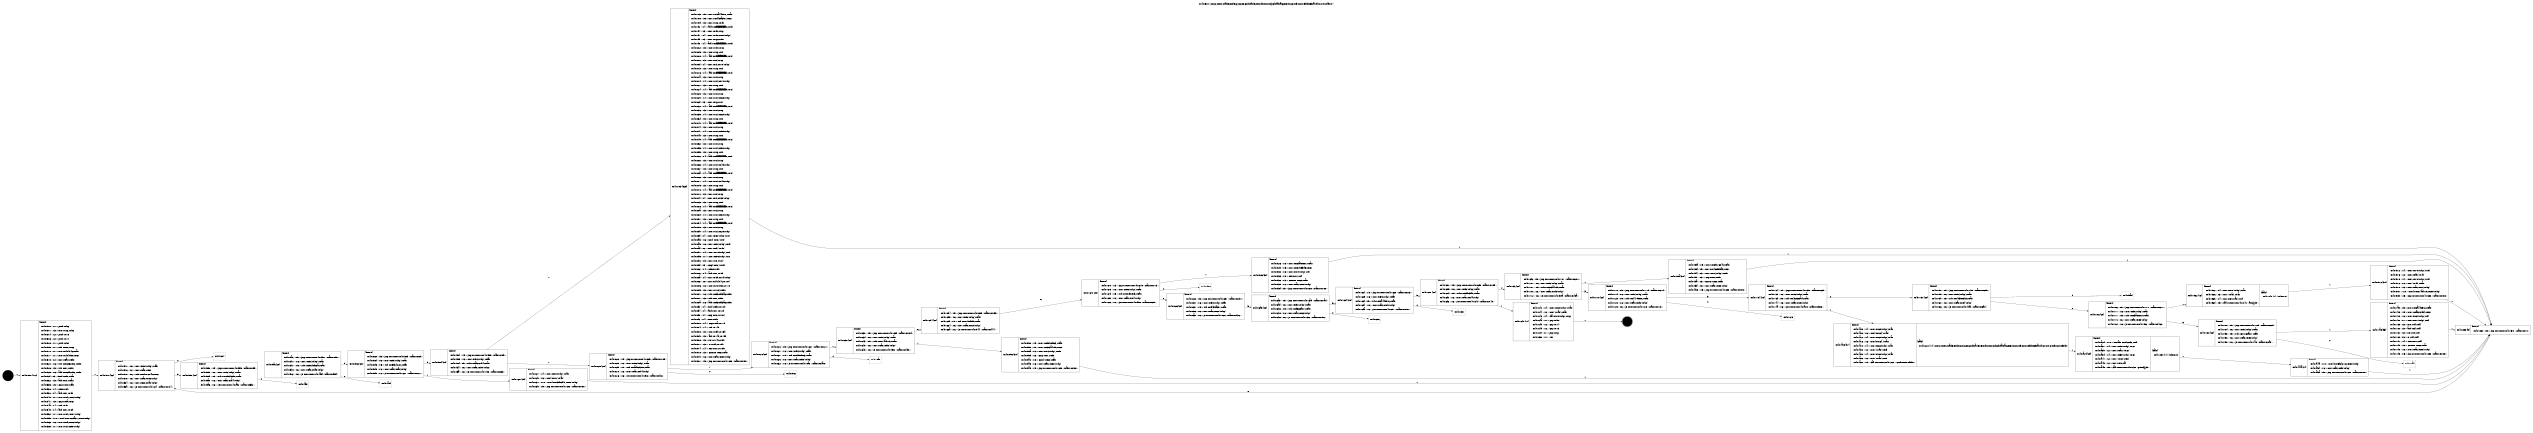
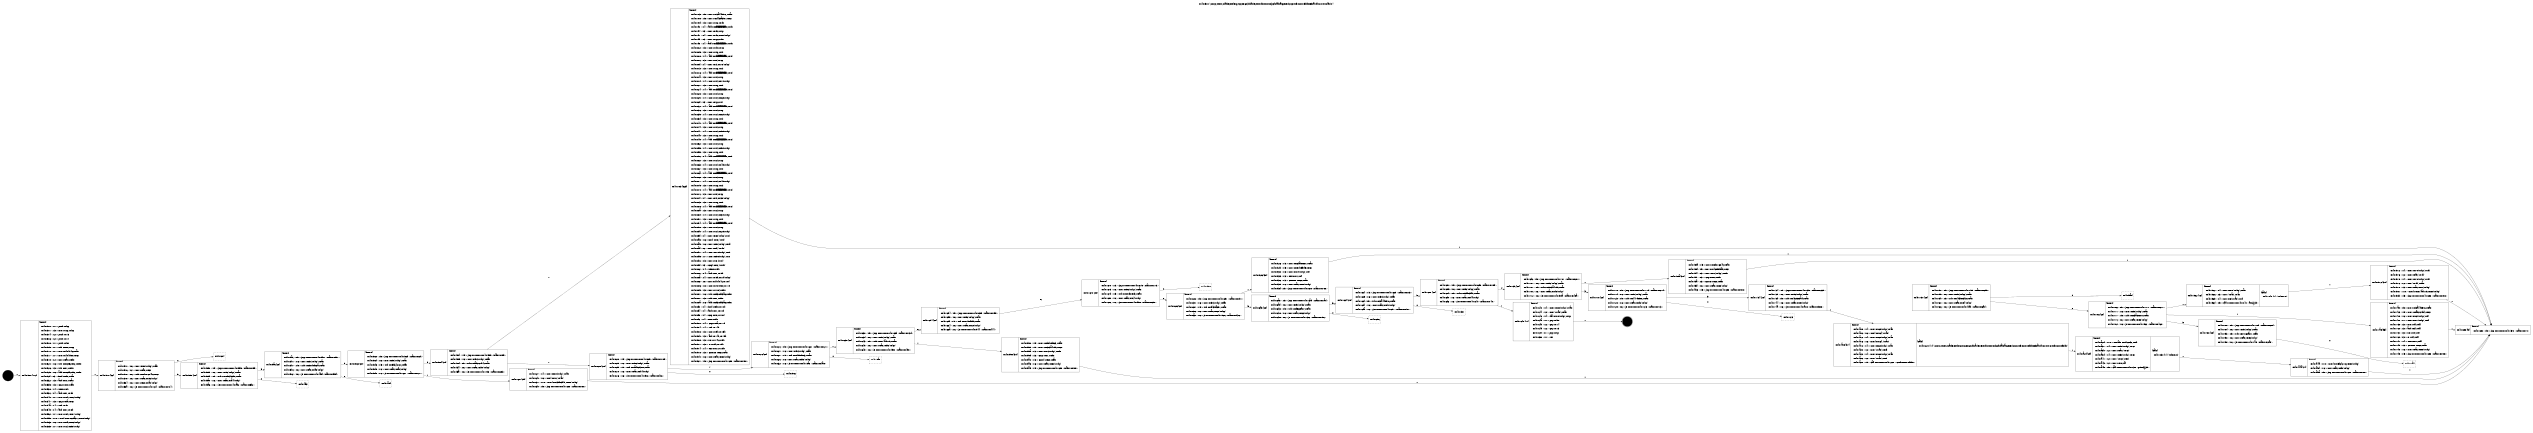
edge "0x401670 [28]" -> "0x401926 [30]": now "0x40168c [28]" -> "0x401926 [30]"
edge "0x401734 [28]" -> "0x401750 [28]": removed, label "2"
edge "0x401788 [28]" -> "0x4017ae [53]": now "0x40176c [28]" -> "0x4017ae [53]"
edge "0x401590 [28]" -> "0x4015ac [28]": added, label "9"
edge "0x401ce8 [5]" -> "0x401570 [32]": removed, label "8"
